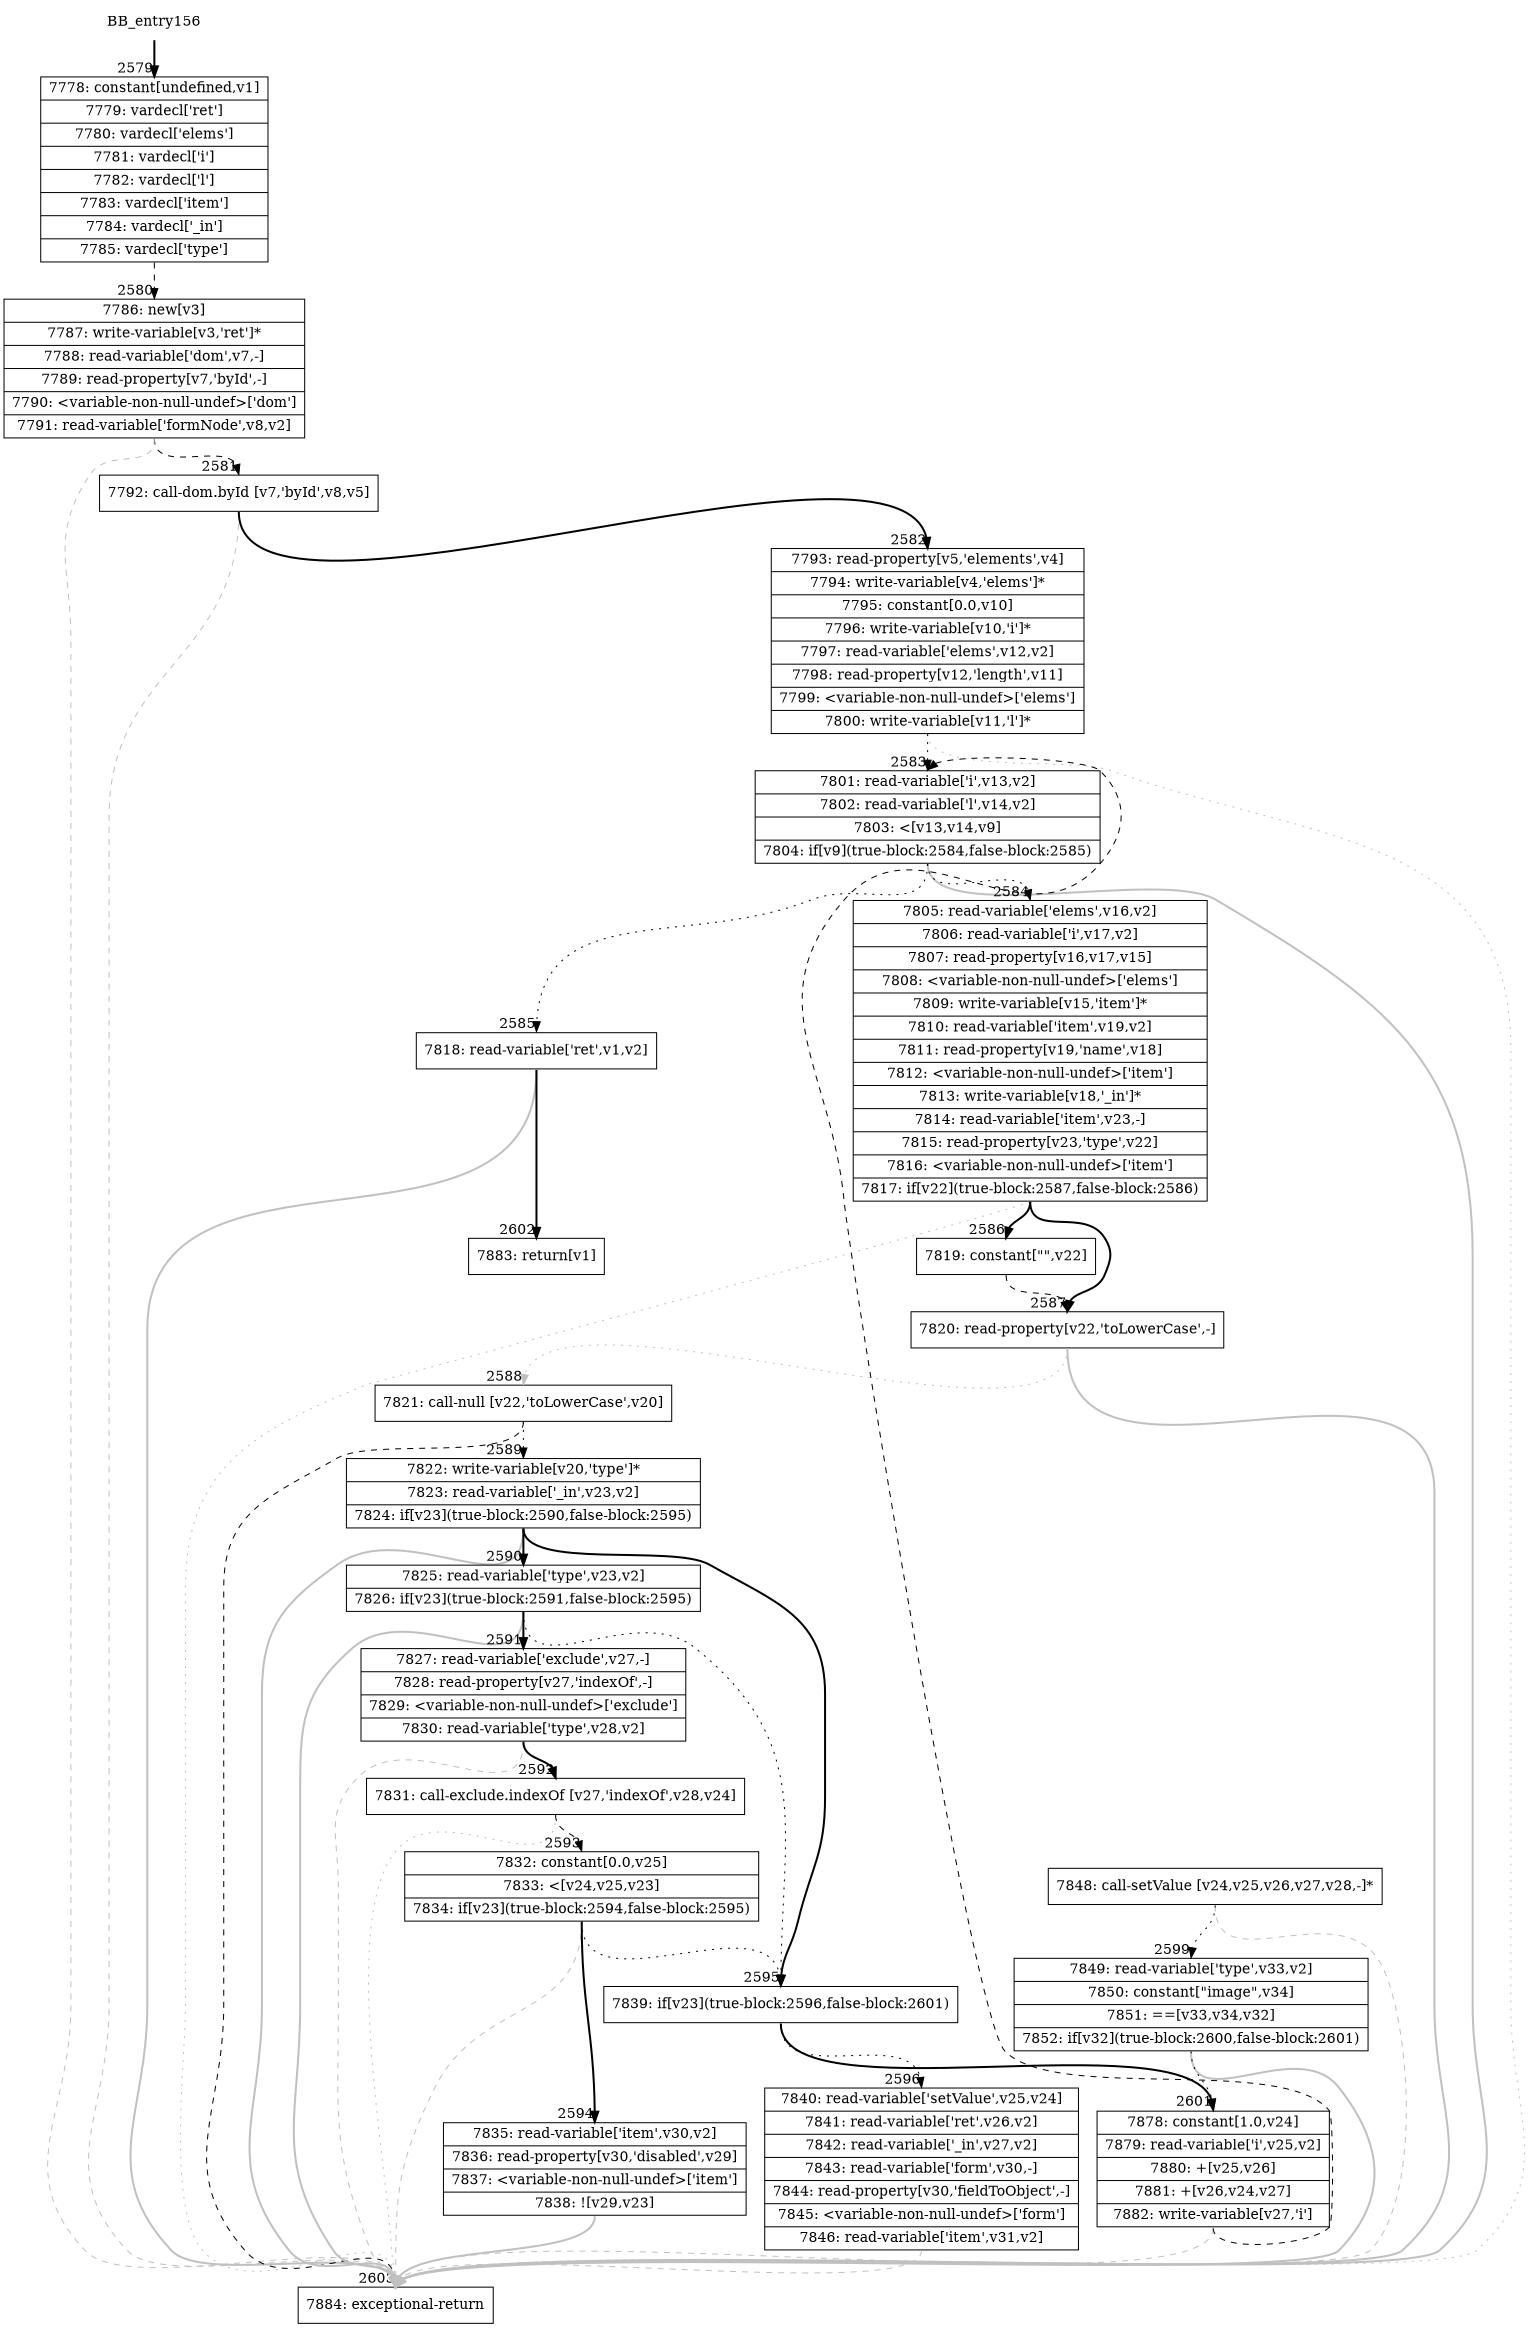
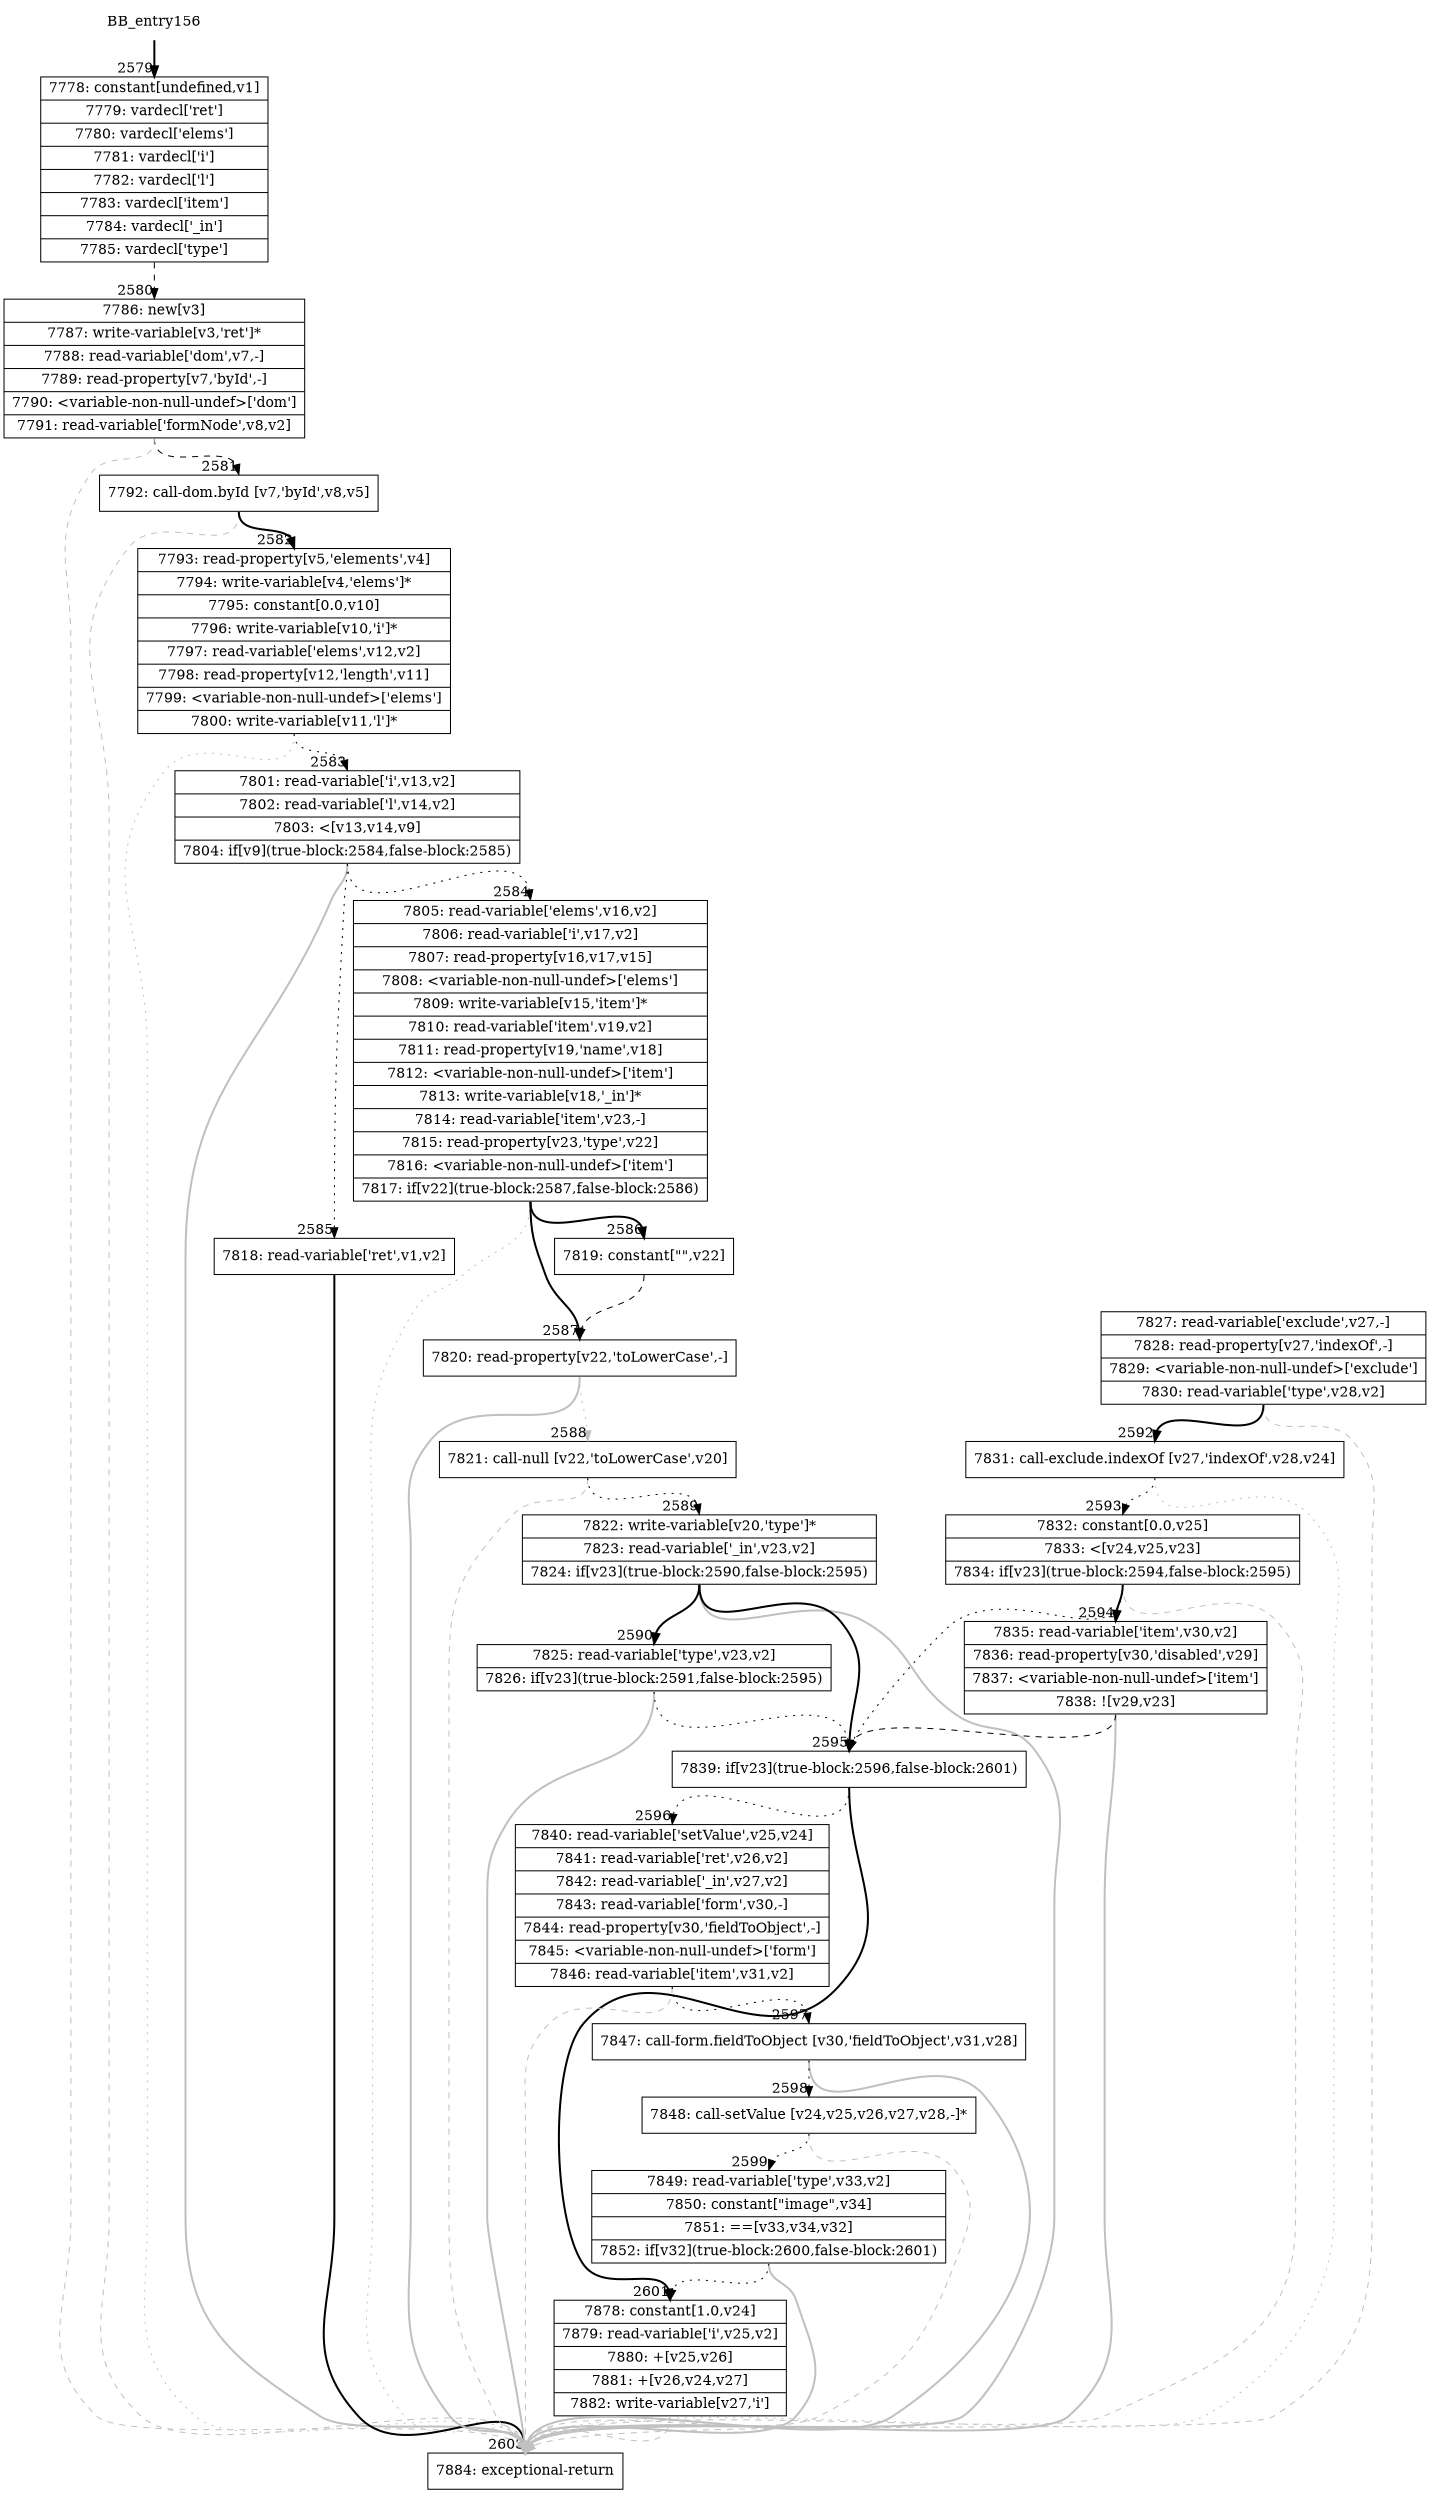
node "7883: return[v1]": removed
edge "7878: constant[1.0,v24]" -> "7801: read-variable['i',v13,v2]": removed
edge "7825: read-variable['type',v23,v2]" -> "7827: read-variable['exclude',v27,-]": removed
edge "7818: read-variable['ret',v1,v2]" -> "7884: exceptional-return": color gray -> black
edge "7835: read-variable['item',v30,v2]" -> "7839: if[v23](true-block:2596,false-block:2601)": added
edge "7821: call-null [v22,'toLowerCase',v20]" -> "7884: exceptional-return": color black -> gray
edge "7831: call-exclude.indexOf [v27,'indexOf',v28,v24]" -> "7832: constant[0.0,v25]": style dashed -> dotted
node "7847: call-form.fieldToObject [v30,'fieldToObject',v31,v28]": added
